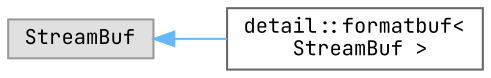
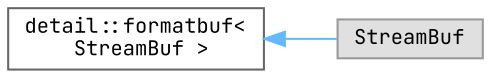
edge "detail::formatbuf< StreamBuf >" -> "StreamBuf": reversed
